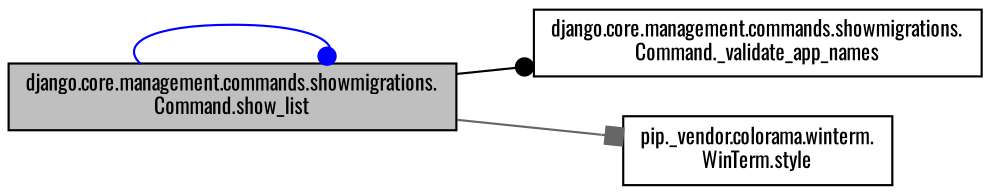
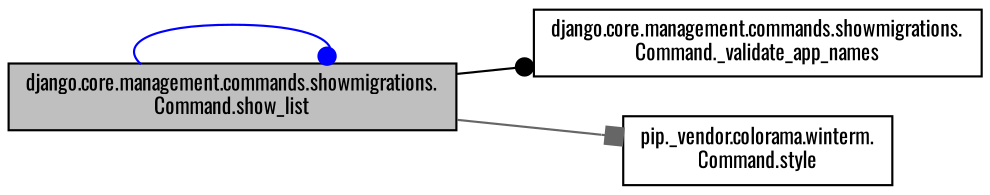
node "pip._vendor.colorama.winterm. WinTerm.style": label "pip._vendor.colorama.winterm. WinTerm.style" -> "pip._vendor.colorama.winterm. Command.style"
